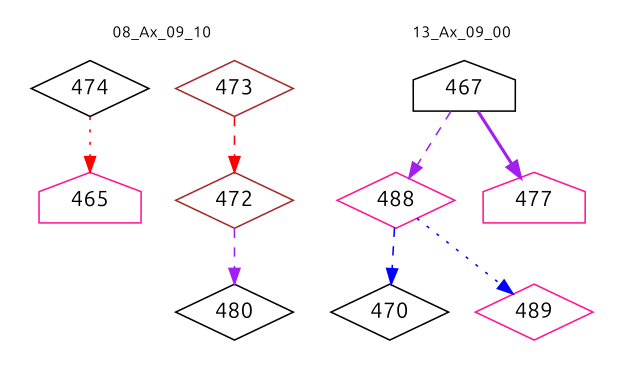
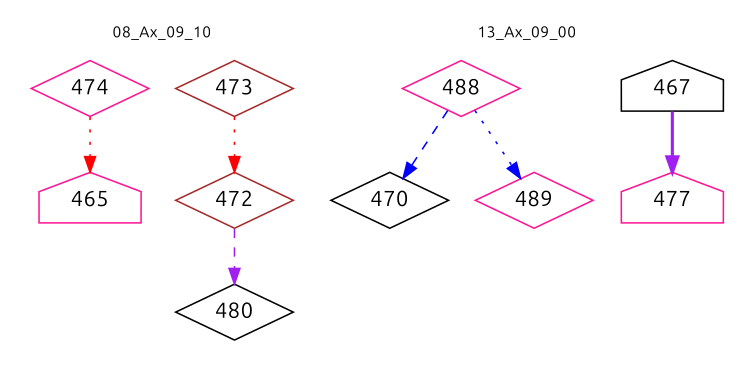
node "474": color black -> deeppink
edge "473" -> "472": style dashed -> dotted
edge "467" -> "488": removed
